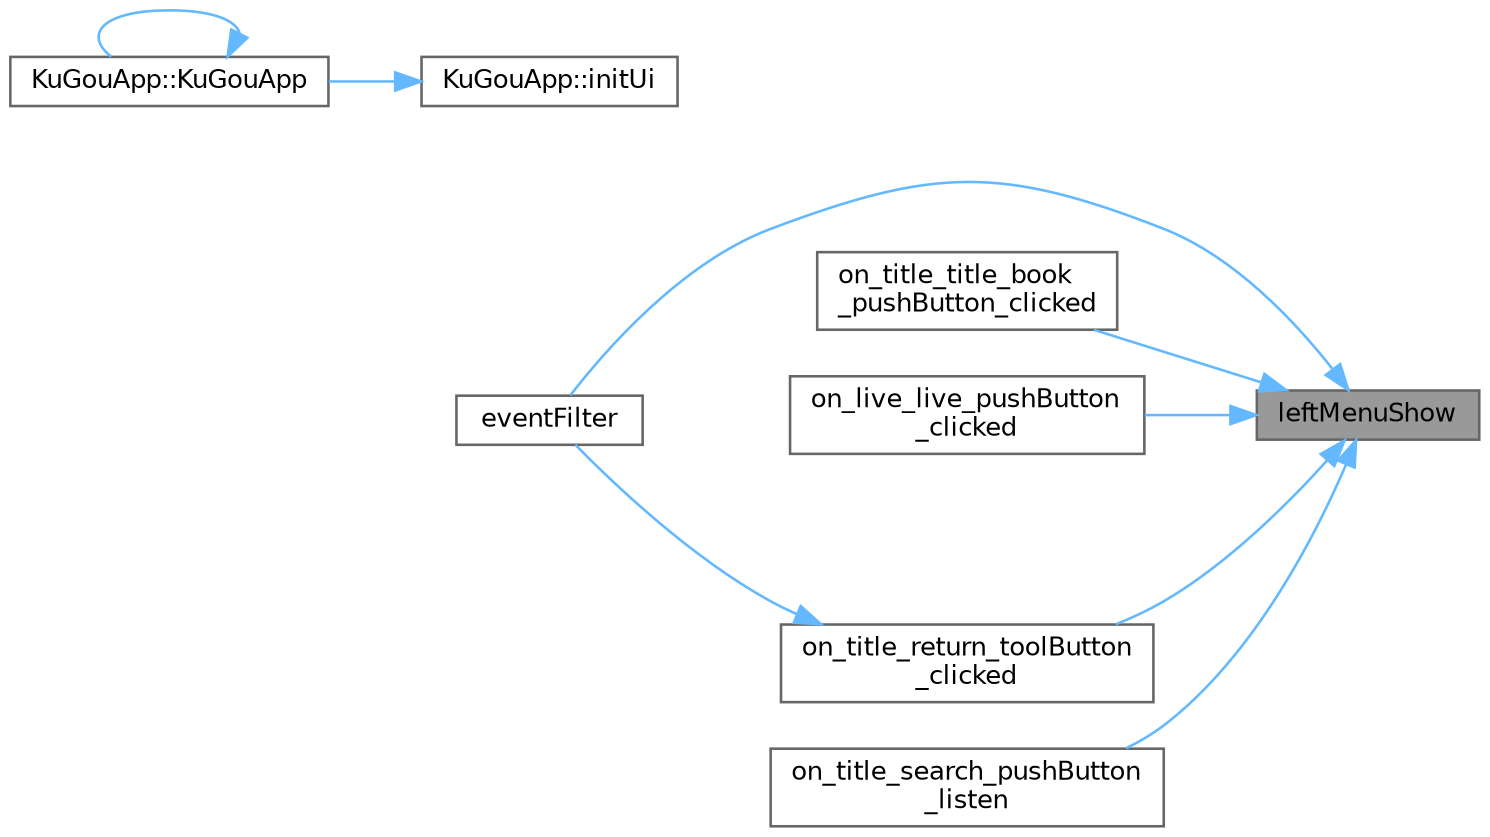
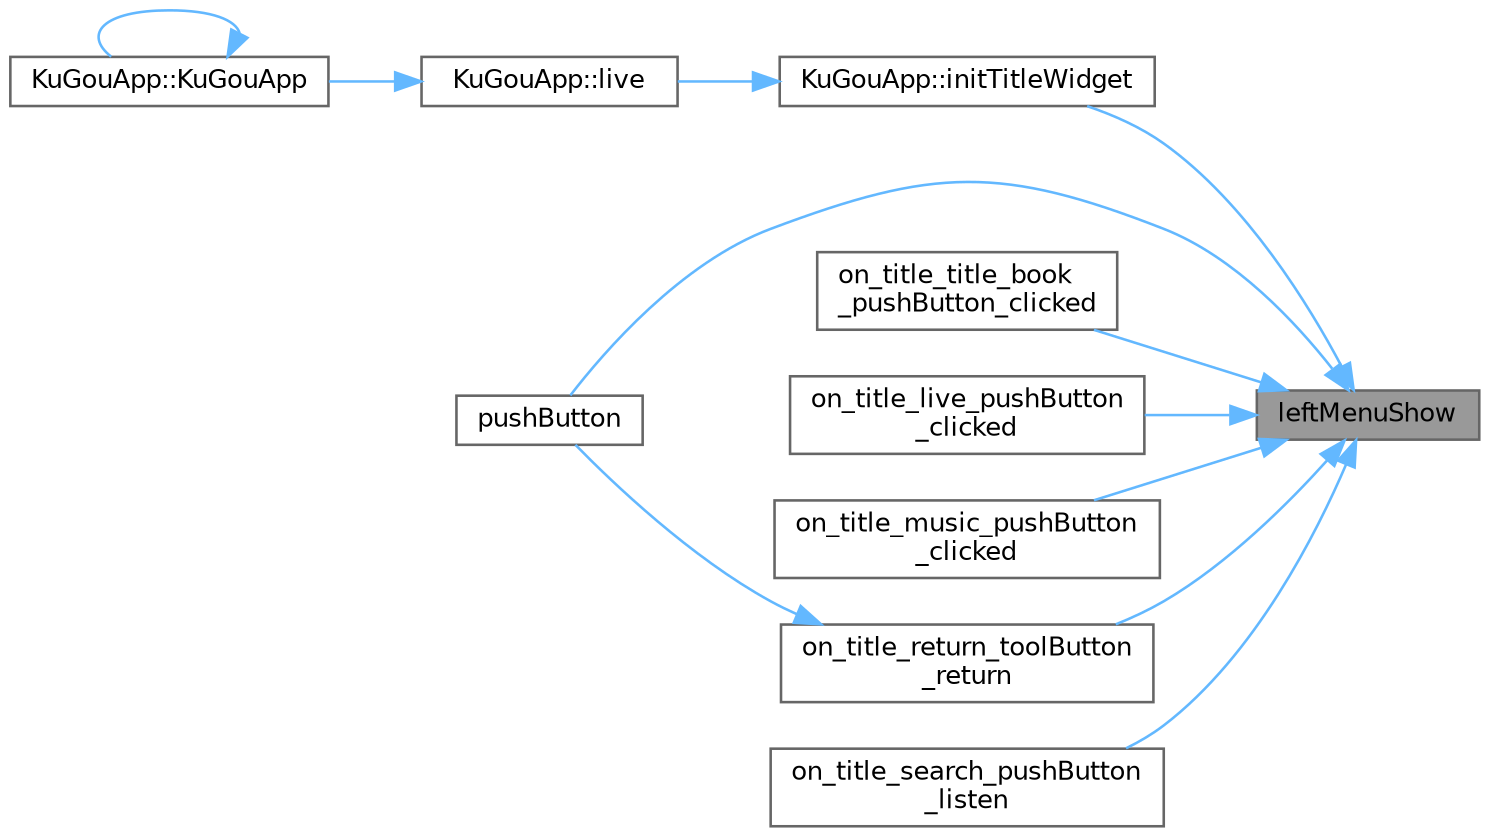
node "KuGouApp::initUi": label "KuGouApp::initUi" -> "KuGouApp::live"
node "KuGouApp::initTitleWidget": added
node "on_live_live_pushButton _clicked": label "on_live_live_pushButton _clicked" -> "on_title_live_pushButton _clicked"
node "eventFilter": label "eventFilter" -> "pushButton"
node "on_title_music_pushButton _clicked": added
node "on_title_return_toolButton _clicked": label "on_title_return_toolButton _clicked" -> "on_title_return_toolButton _return"
